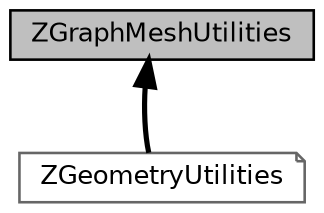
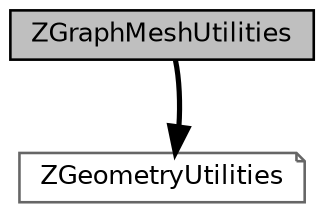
edge "ZGeometryUtilities" -> "ZGraphMeshUtilities": reversed
